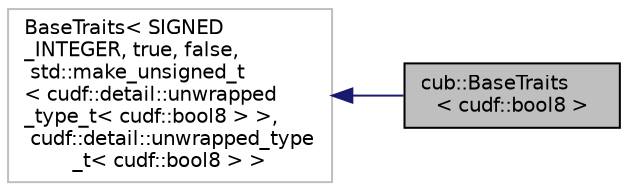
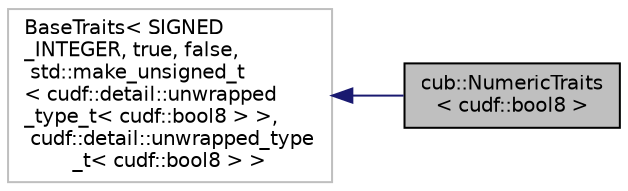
node "cub::BaseTraits < cudf::bool8 >": label "cub::BaseTraits < cudf::bool8 >" -> "cub::NumericTraits < cudf::bool8 >"
